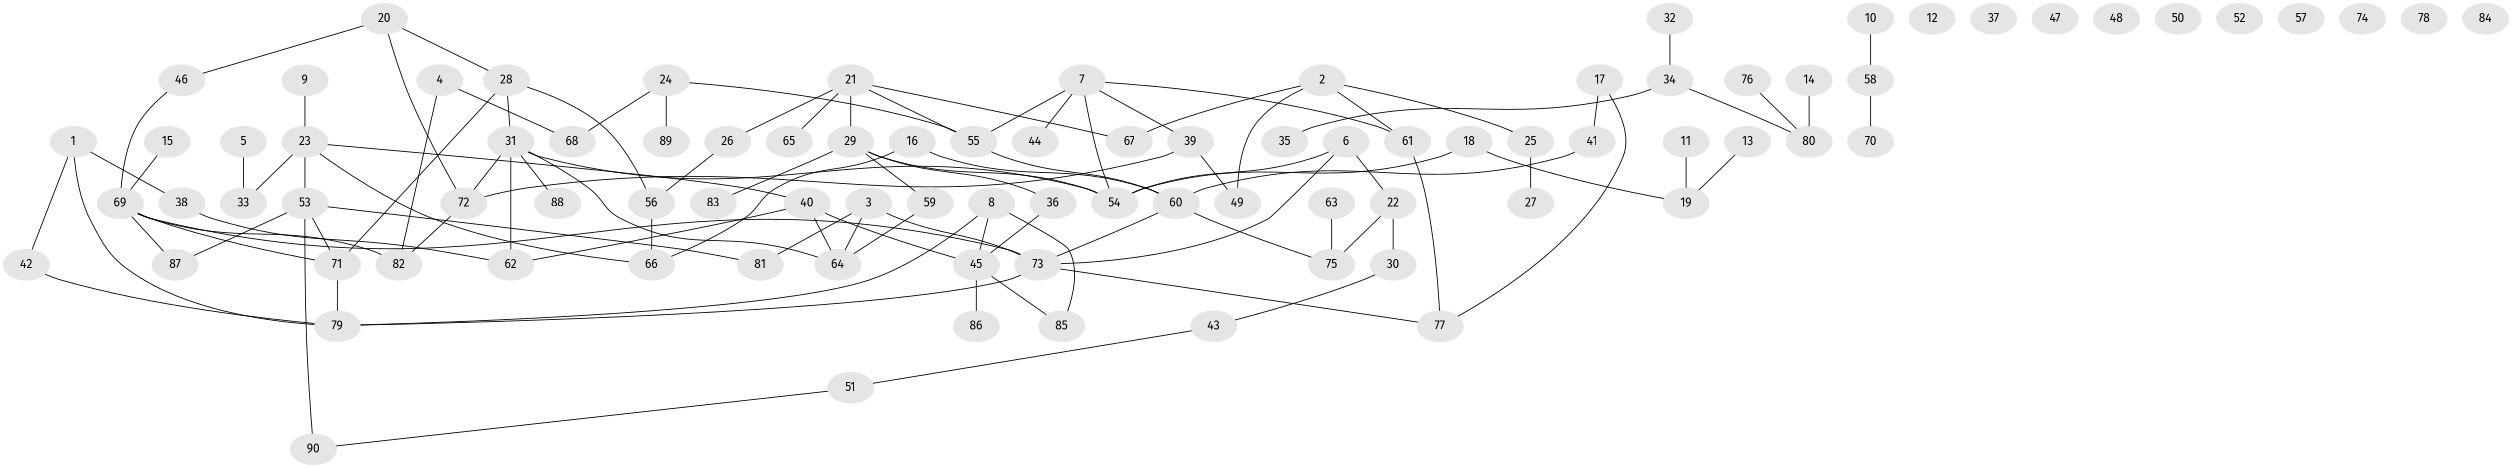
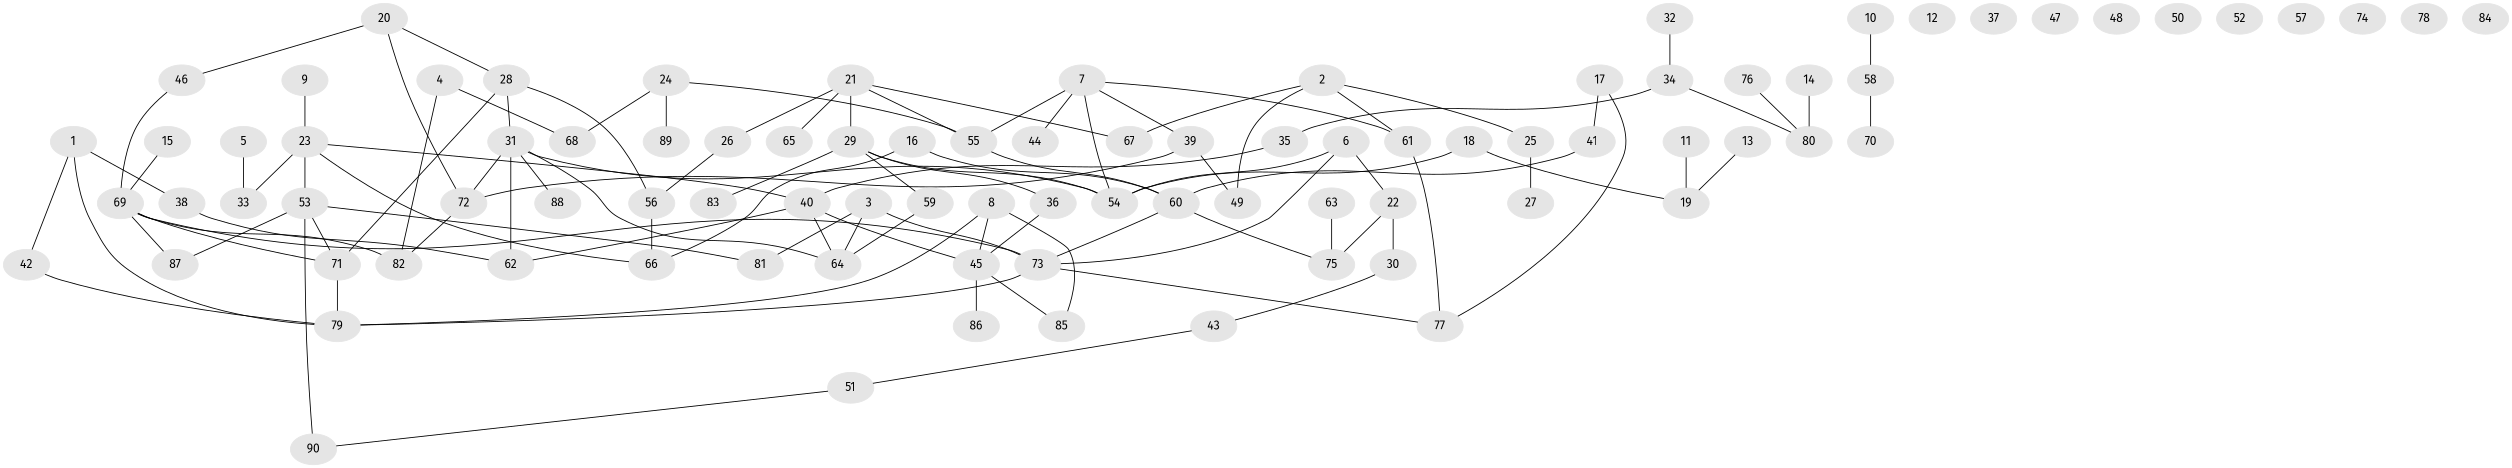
edge "35" -- "40": added
